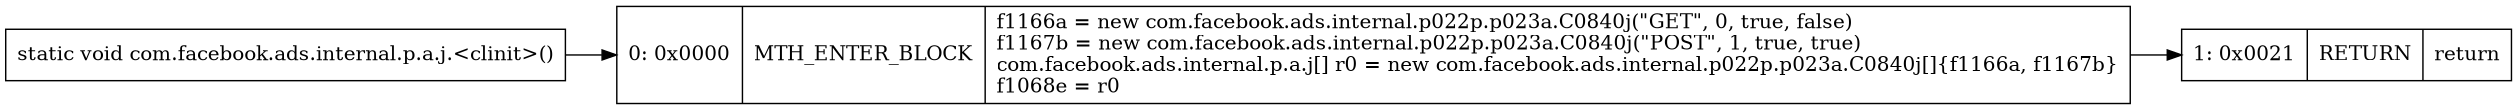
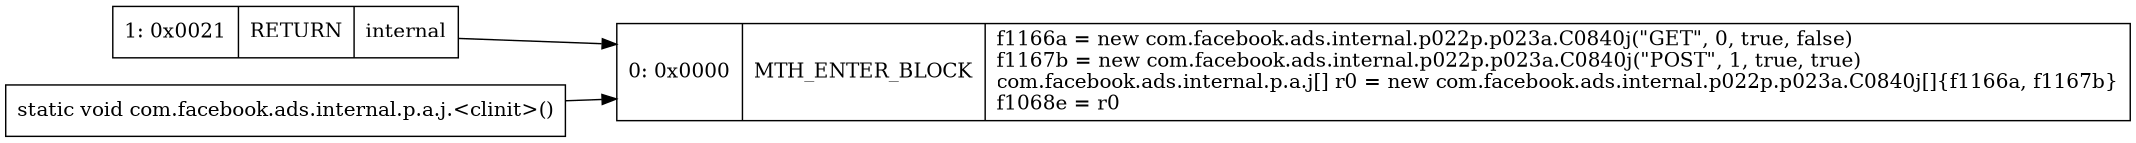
node "1: 0x0021": text "return" -> "internal"
edge "0: 0x0000" -> "1: 0x0021": reversed
